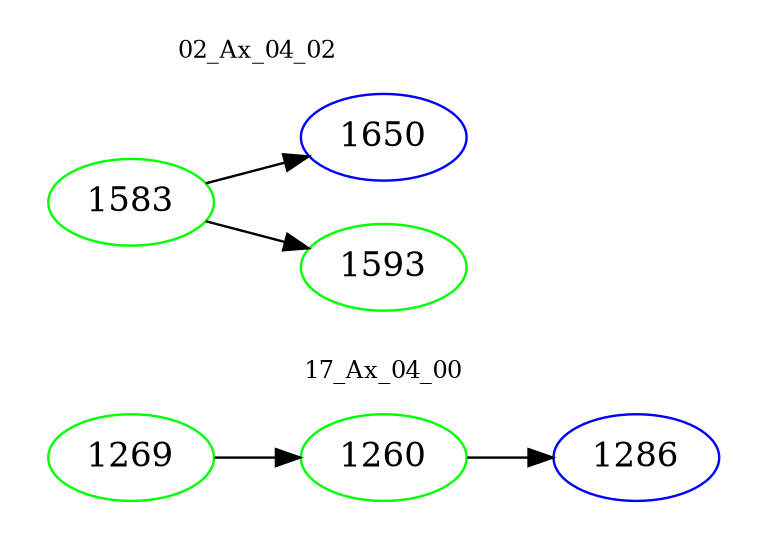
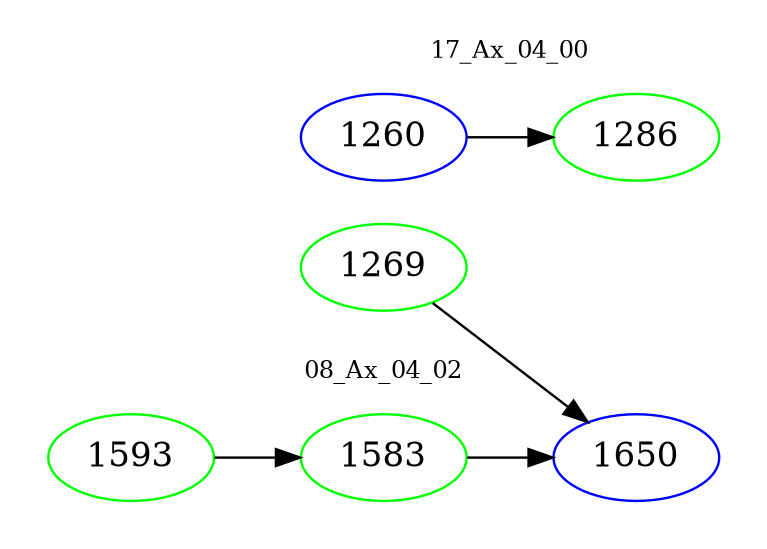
cluster "02_Ax_04_02": label "02_Ax_04_02" -> "08_Ax_04_02"
edge "1583" -> "1593": reversed
edge "1269" -> "1260": now "1269" -> "1650"
node "1260": color green -> blue
node "1286": color blue -> green
